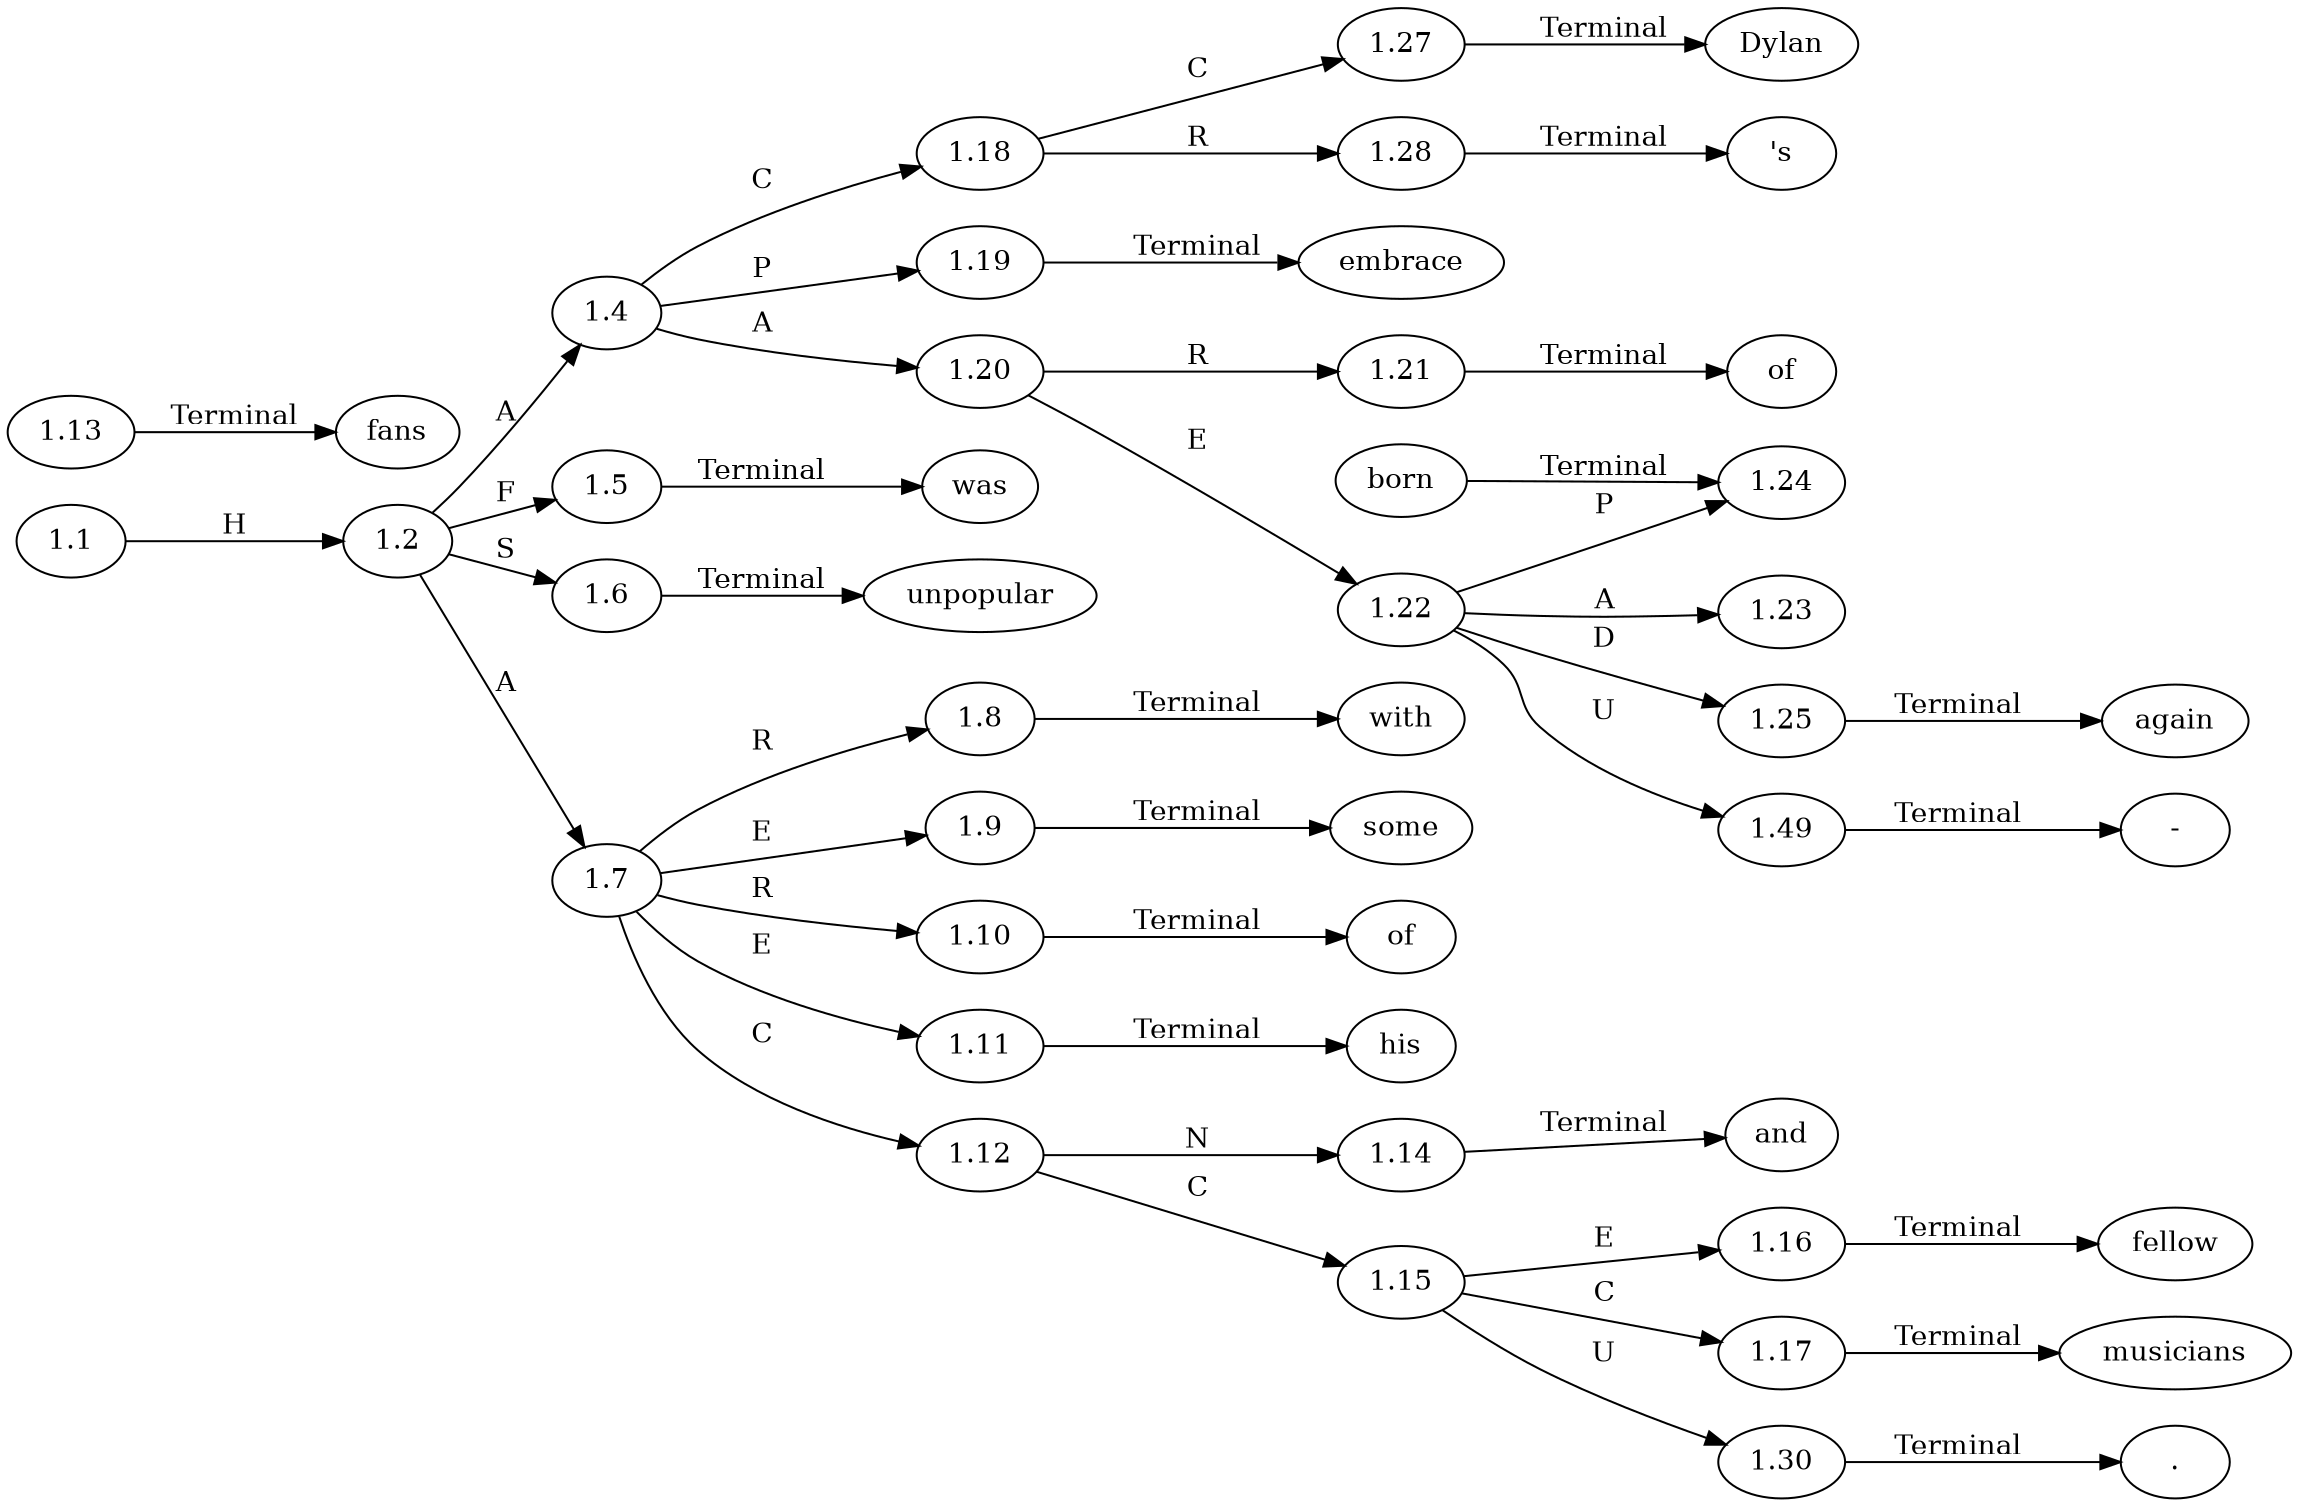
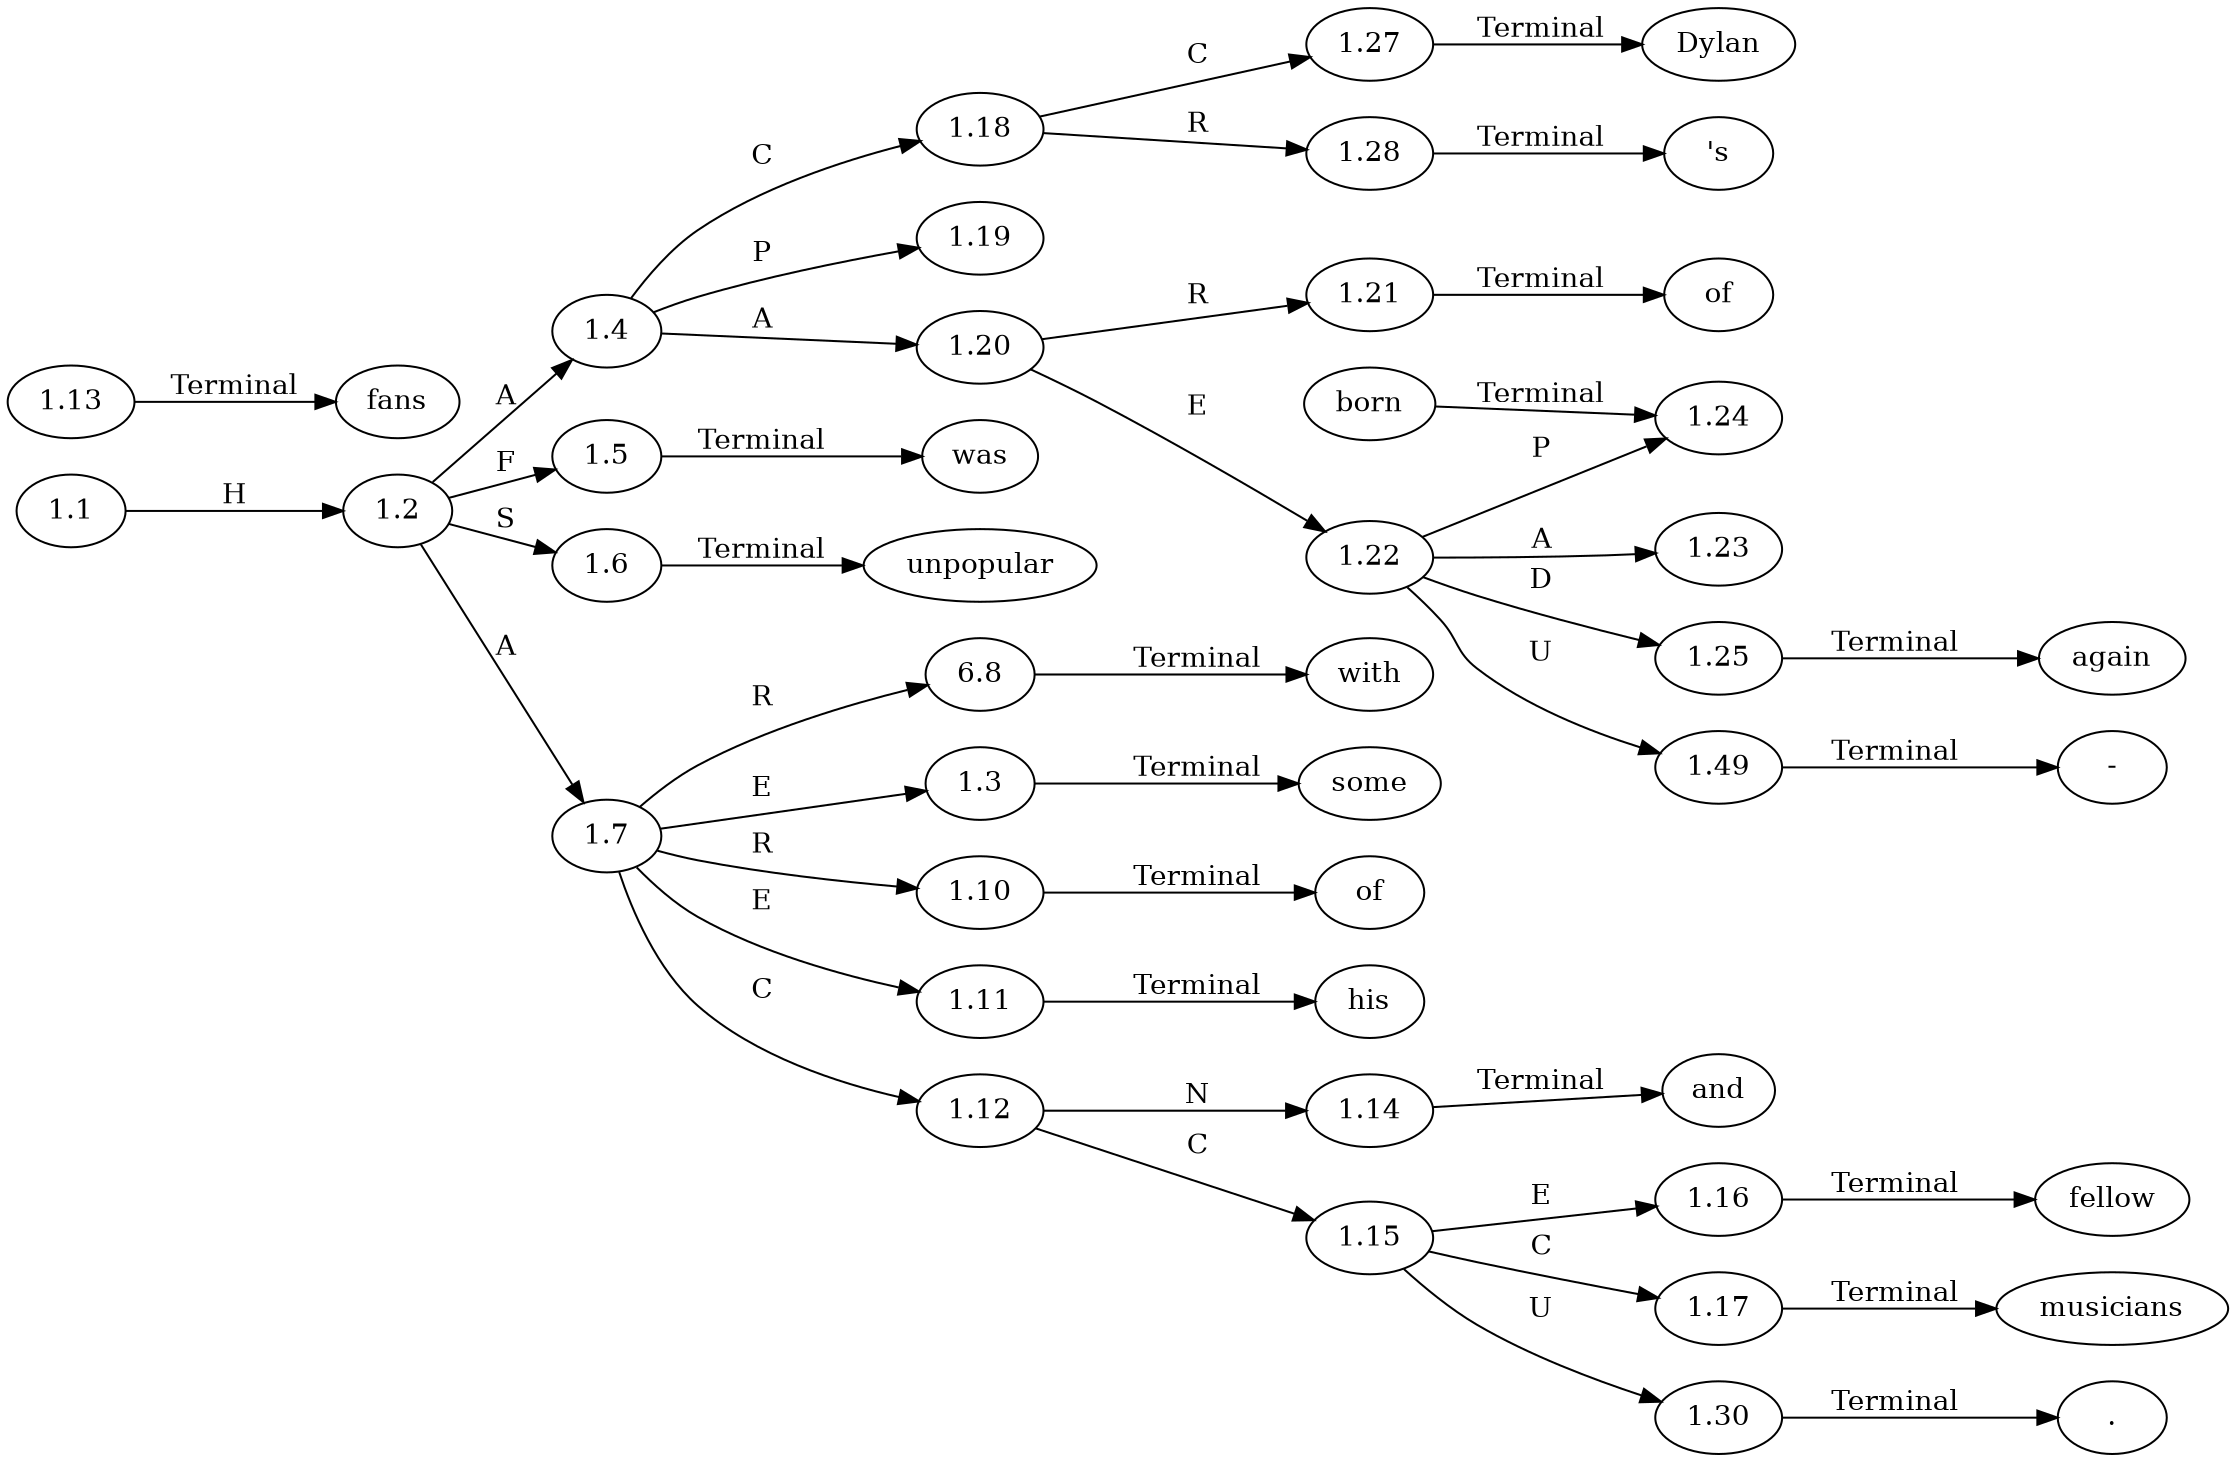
node "embrace": removed
node "1.8": label "1.8" -> "6.8"
node "1.9": label "1.9" -> "1.3"
